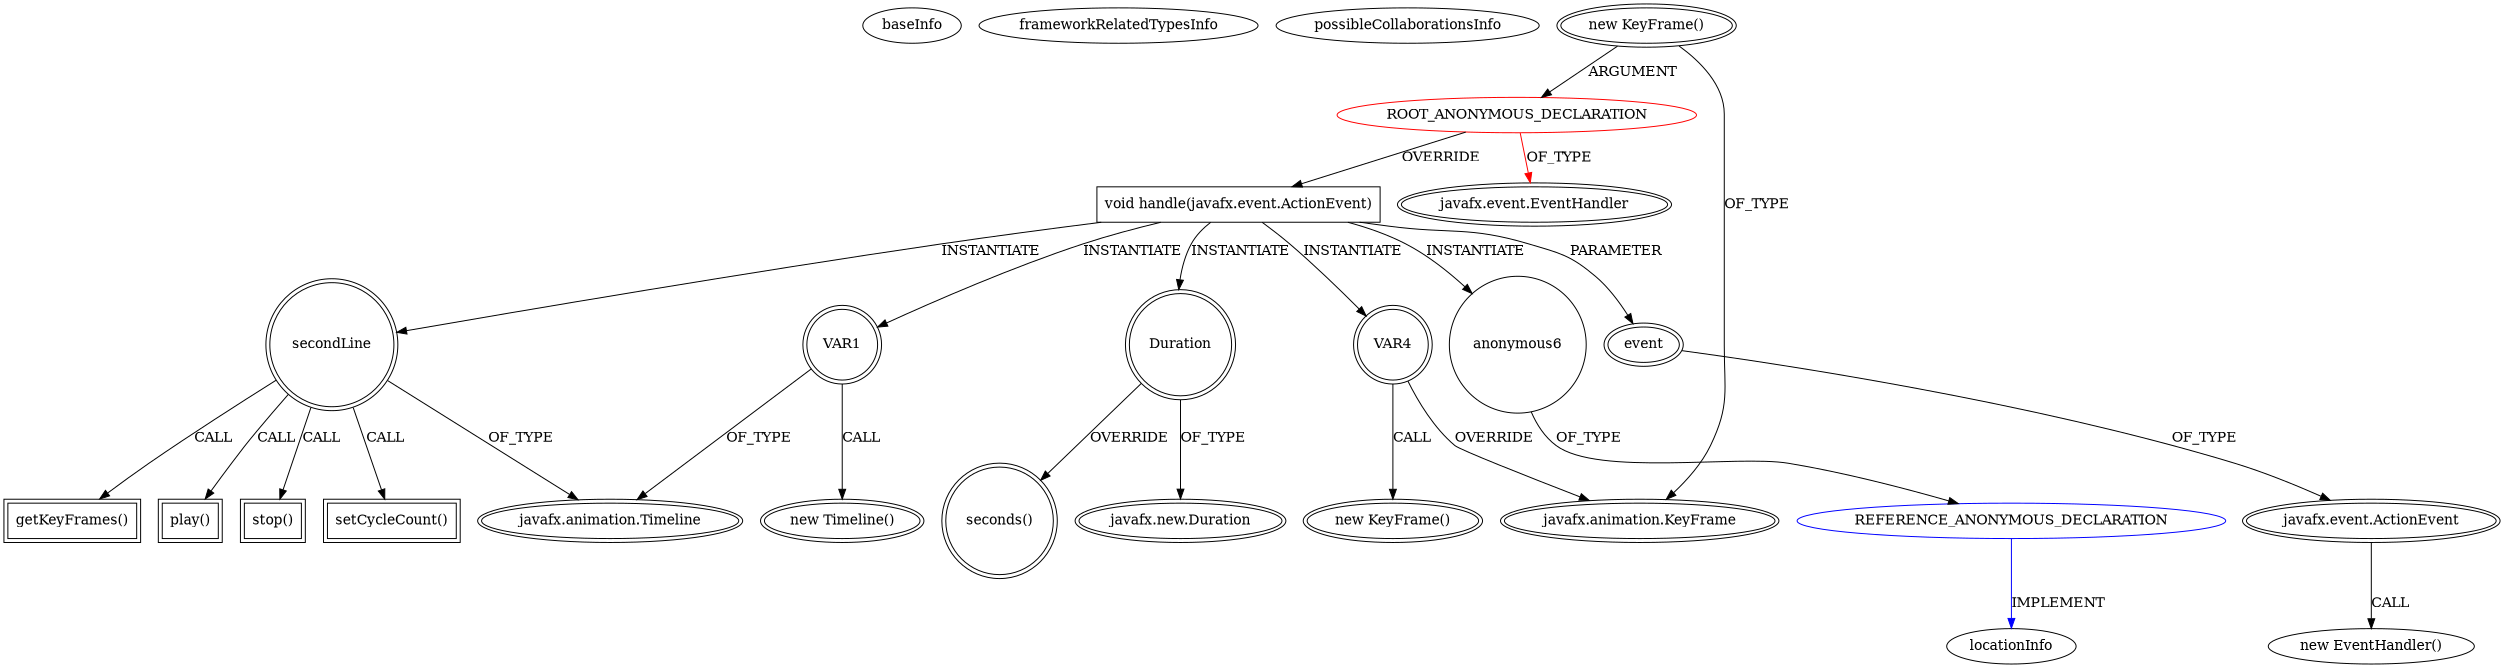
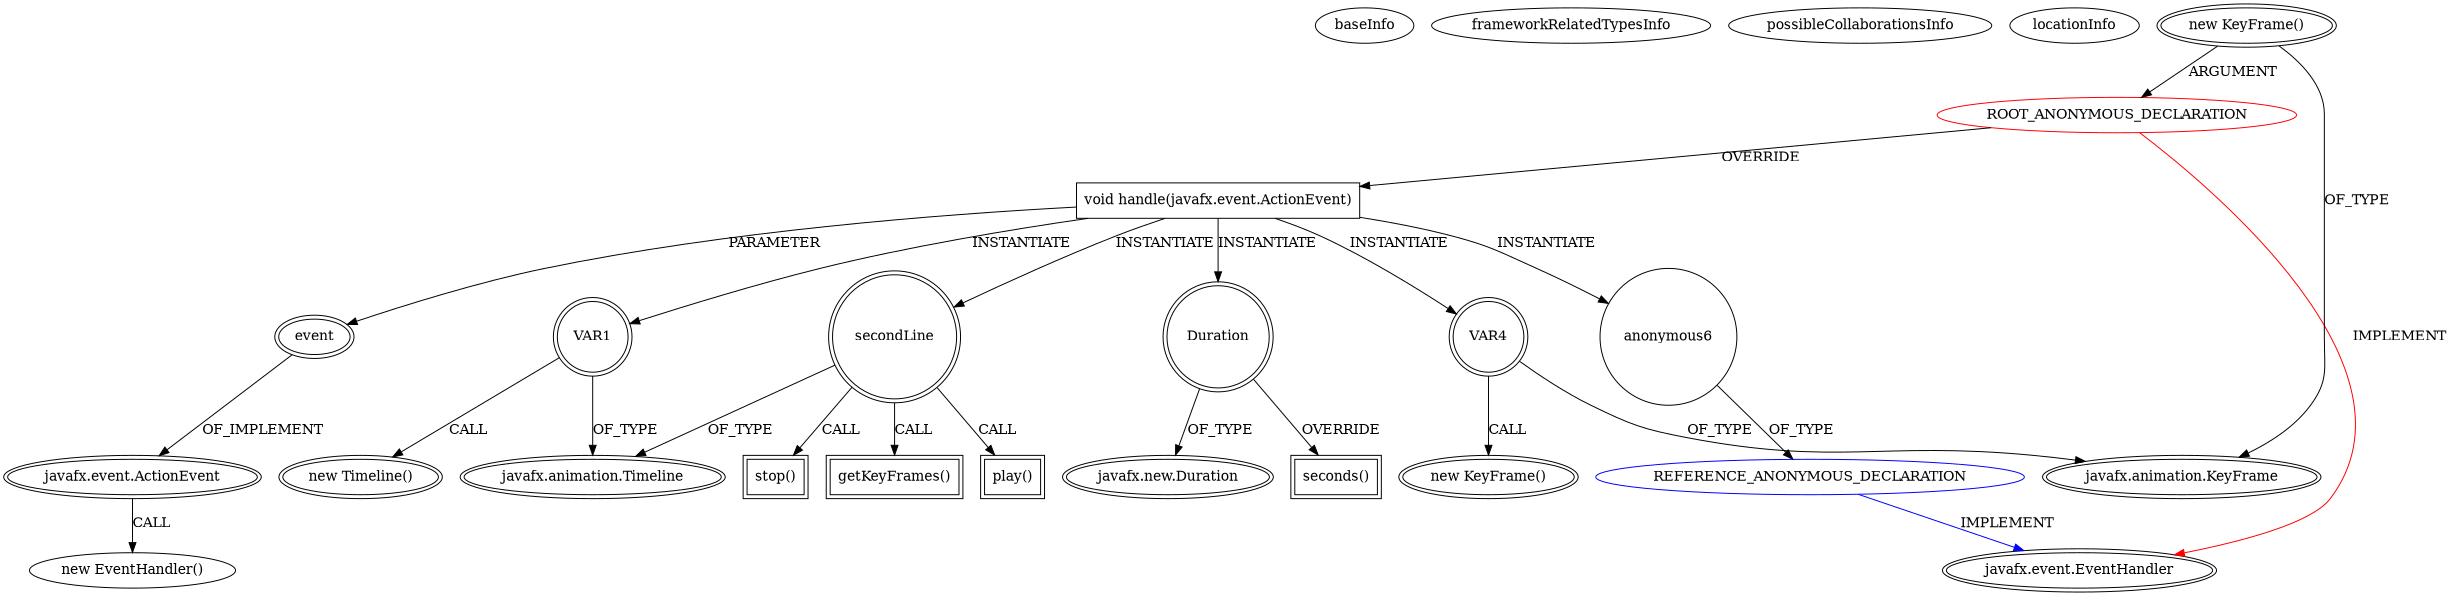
edge "ROOT_ANONYMOUS_DECLARATION" -> "javafx.event.EventHandler": label "OF_TYPE" -> "IMPLEMENT"
edge "VAR4" -> "javafx.animation.KeyFrame": label "OVERRIDE" -> "OF_TYPE"
edge "event" -> "javafx.event.ActionEvent": label "OF_TYPE" -> "OF_IMPLEMENT"
node "setCycleCount()": removed
node "seconds()": shape circle -> box
edge "REFERENCE_ANONYMOUS_DECLARATION" -> "locationInfo": now "REFERENCE_ANONYMOUS_DECLARATION" -> "javafx.event.EventHandler"
